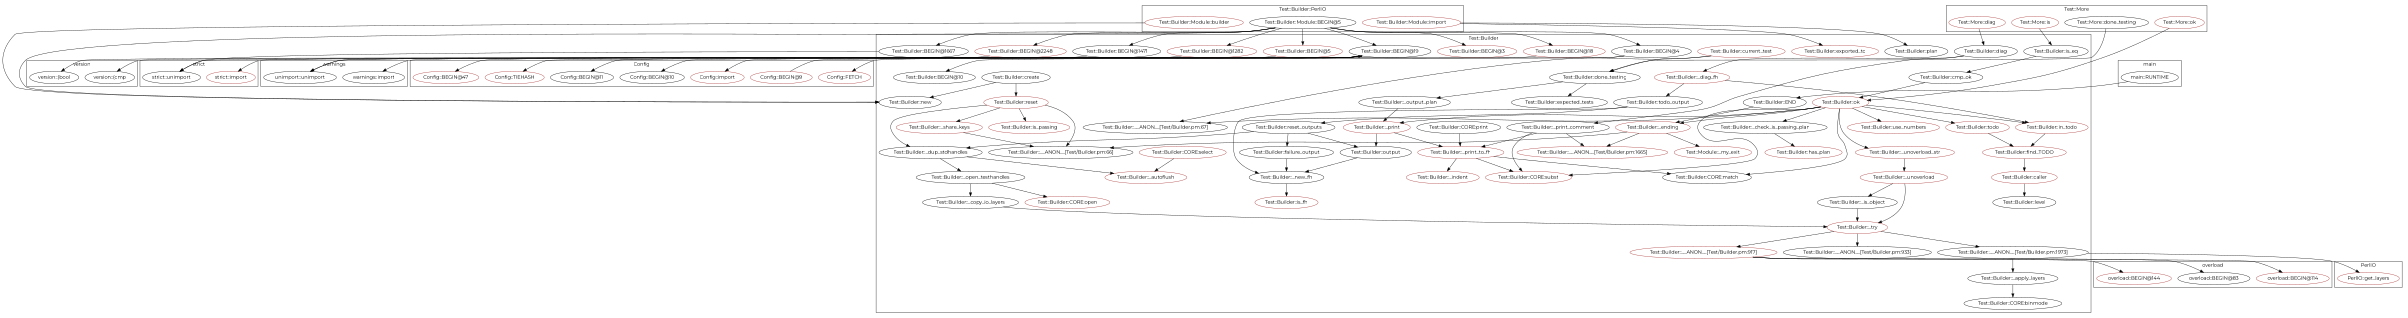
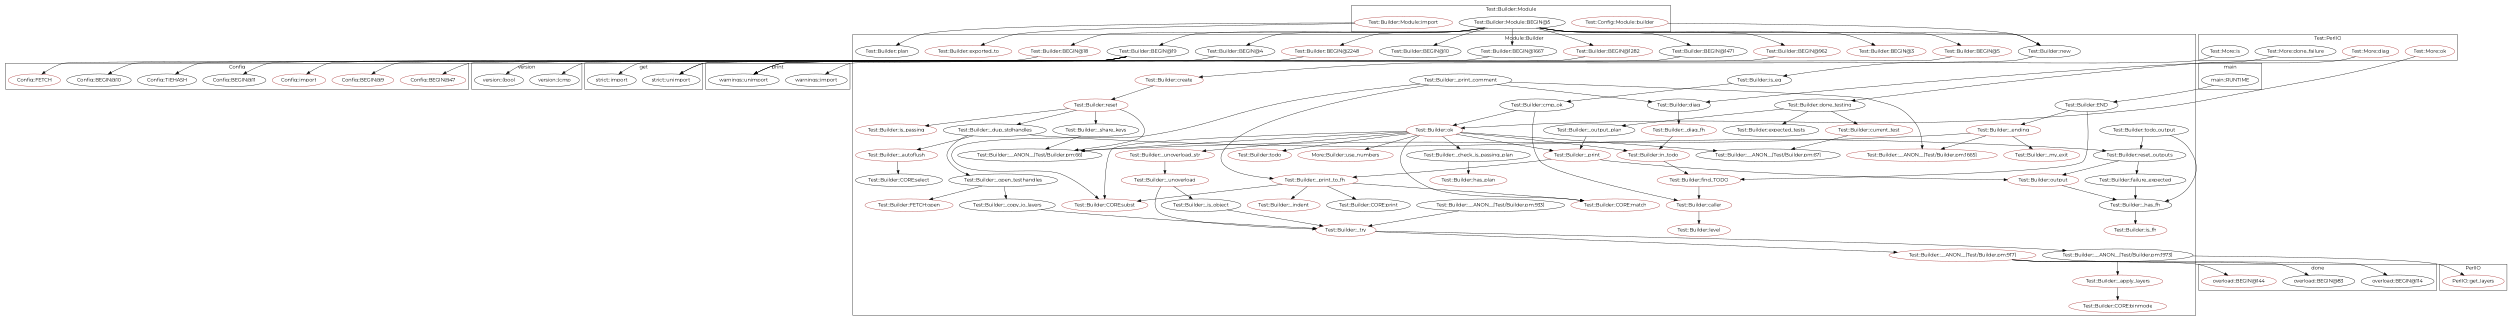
cluster "Test::Builder::PerlIO": label "Test::Builder::PerlIO" -> "Test::Builder::Module"
cluster "Test::More": label "Test::More" -> "Test::PerlIO"
node "Test::Builder::Module::builder": label "Test::Builder::Module::builder" -> "Test::Config::Module::builder"
node "Test::More::is": color brown -> black
node "Test::More::done_testing": label "Test::More::done_testing" -> "Test::More::done_failure"
cluster "Test::Builder": label "Test::Builder" -> "Module::Builder"
node "Test::Builder::BEGIN@962": added
edge "Config::BEGIN@9" -> "Test::Builder::BEGIN@19": reversed
edge "Test::Builder::BEGIN@4" -> "Test::Builder::BEGIN@10": now "Test::Builder::Module::BEGIN@5" -> "Test::Builder::BEGIN@10"
edge "Test::Builder::current_test" -> "Test::Builder::done_testing": reversed
cluster "strict": label "strict" -> "get"
cluster "warnings": label "warnings" -> "print"
node "strict::import": color brown -> black
node "unimport::unimport": label "unimport::unimport" -> "warnings::unimport"
node "Config::TIEHASH": color brown -> black
node "Test::Builder::create": color black -> brown
edge "Test::Builder::diag" -> "Test::Builder::_print_comment": reversed
edge "Test::Builder::_diag_fh" -> "Test::Builder::todo_output": removed
edge "Test::Builder::create" -> "Test::Builder::new": reversed
edge "Test::Builder::ok" -> "Test::Builder::_ending": now "Test::Builder::ok" -> "Test::Builder::__ANON__[Test/Builder.pm:66]"
node "Test::Builder::_share_keys": color brown -> black
node "Test::Builder::use_numbers": label "Test::Builder::use_numbers" -> "More::Builder::use_numbers"
edge "Test::Builder::CORE:print" -> "Test::Builder::_print_to_fh": reversed
edge "Test::Builder::todo" -> "Test::Builder::find_TODO": now "Test::Builder::END" -> "Test::Builder::find_TODO"
edge "Test::Builder::reset_outputs" -> "Test::Builder::_dup_stdhandles": reversed
node "Test::Builder::CORE:select": color brown -> black
node "Test::Builder::failure_output": label "Test::Builder::failure_output" -> "Test::Builder::failure_expected"
node "Test::Builder::output": color black -> brown
node "Test::Module::_my_exit": label "Test::Module::_my_exit" -> "Test::Builder::_my_exit"
edge "Test::Builder::CORE:select" -> "Test::Builder::_autoflush": reversed
node "Test::Builder::_new_fh": label "Test::Builder::_new_fh" -> "Test::Builder::_has_fh"
edge "Test::Builder::cmp_ok" -> "Test::Builder::caller": added
node "Test::Builder::CORE:match": color black -> brown
node "Test::Builder::CORE:open": label "Test::Builder::CORE:open" -> "Test::Builder::FETCH:open"
node "Test::Builder::level": color black -> brown
edge "Test::Builder::_try" -> "Test::Builder::__ANON__[Test/Builder.pm:933]": reversed
cluster "overload": label "overload" -> "done"
node "Test::Builder::_apply_layers": color black -> brown
node "overload::BEGIN@114": color brown -> black
node "Test::Builder::CORE:binmode": color black -> brown
